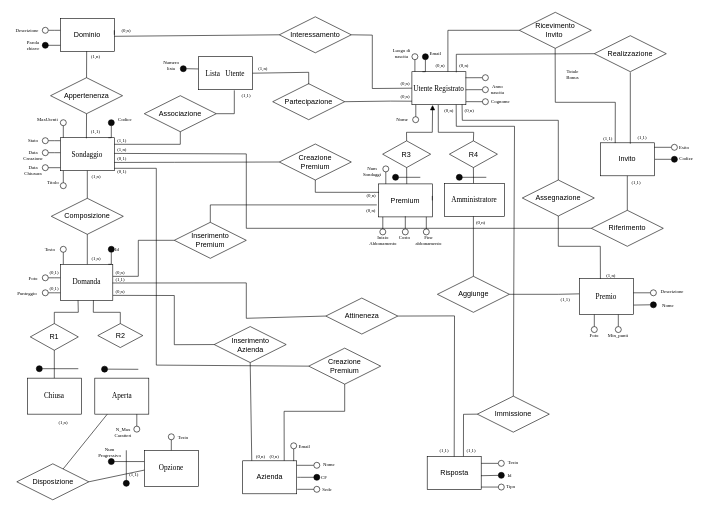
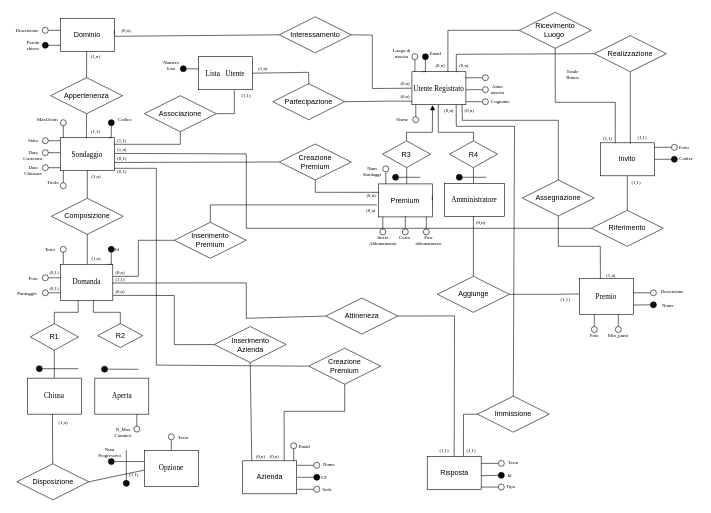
node "Ricevimento Invito": label "Ricevimento Invito" -> "Ricevimento Luogo"
edge "Aperta" -- "Disposizione": now "Chiusa" -- "Disposizione"
